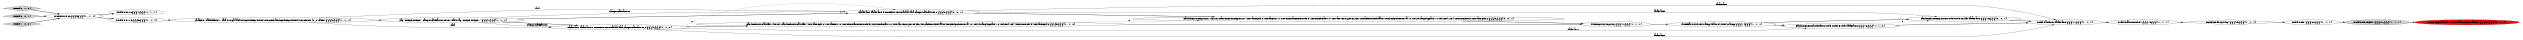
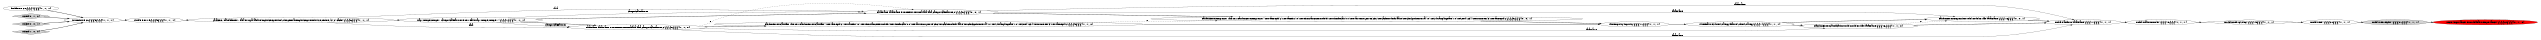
edge "int nPoints = 20@@@3@@@['1', '1', '1']" -> "double A = 2.0@@@4@@@['1', '1', '1']": reversed
